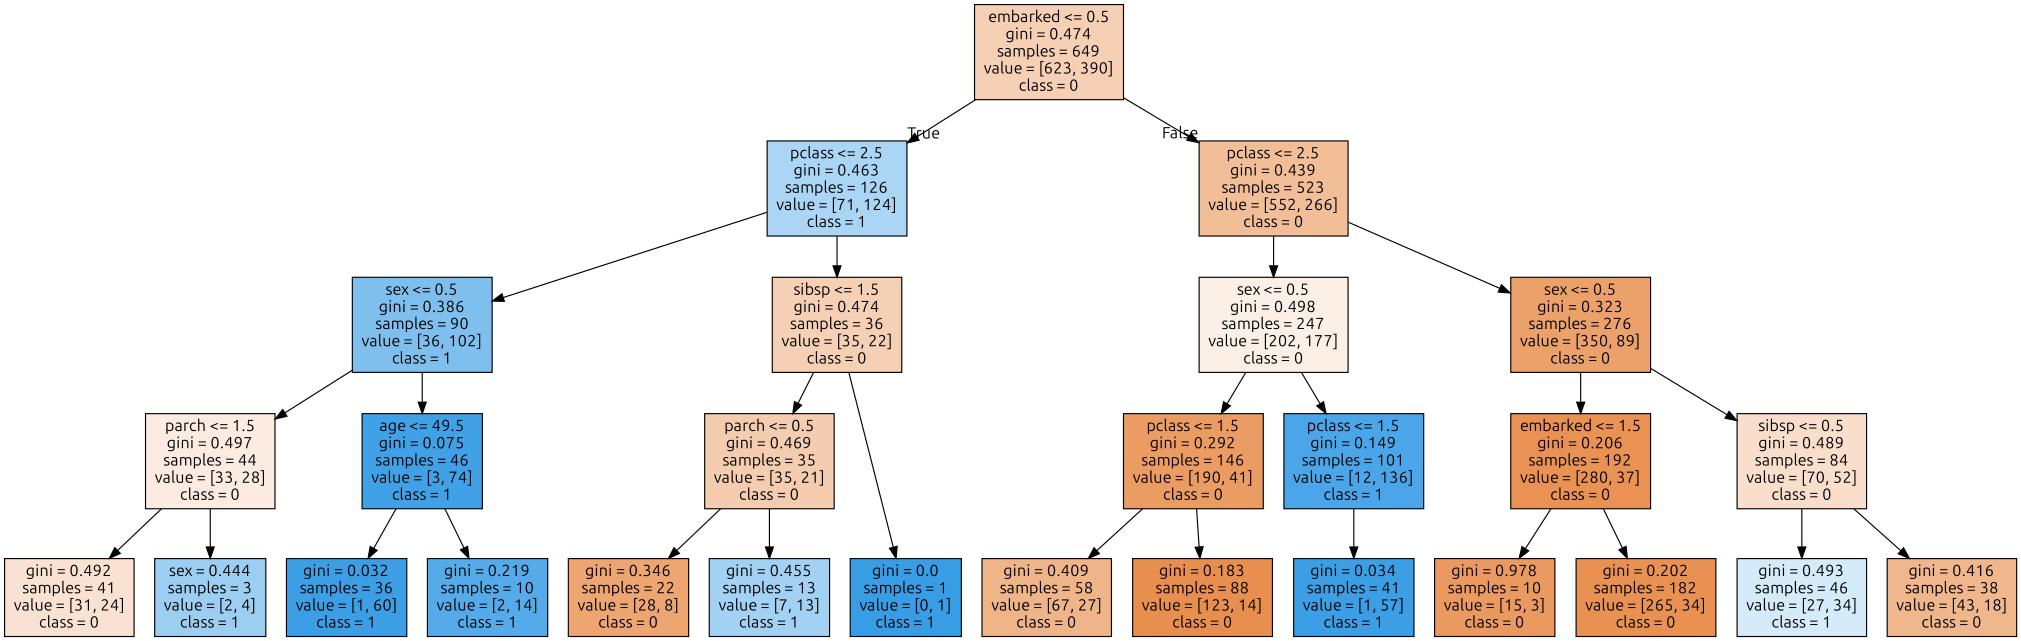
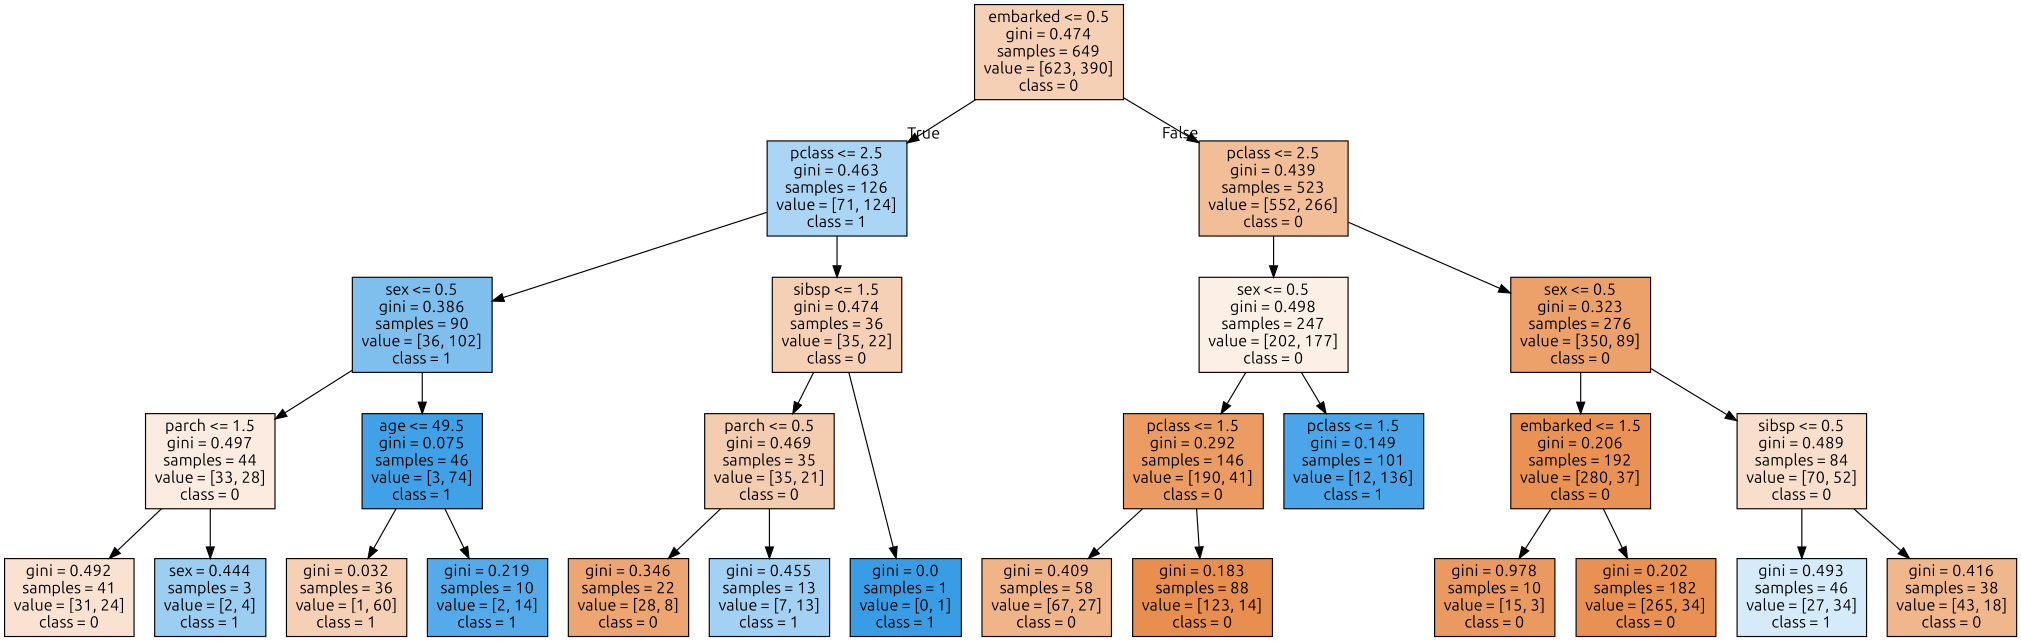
node "gini = 0.032 samples = 36 value = [1, 60] class = 1": fillcolor #399de5fb -> #e581395f
node "gini = 0.034 samples = 41 value = [1, 57] class = 1": removed
